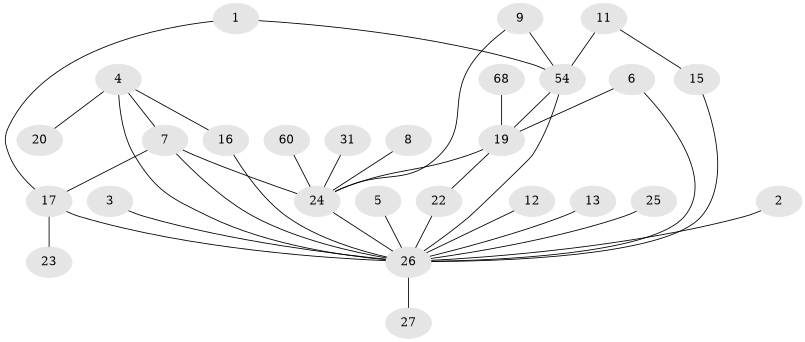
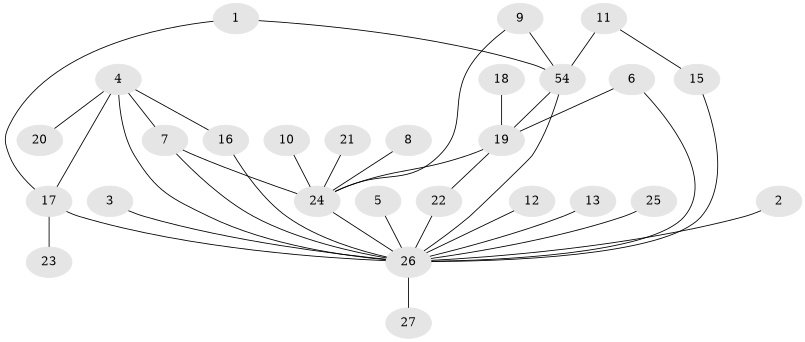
node "68": label "68" -> "18"
node "60": label "60" -> "10"
node "31": label "31" -> "21"
edge "7" -- "17": now "4" -- "17"
